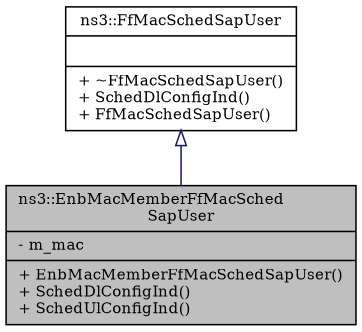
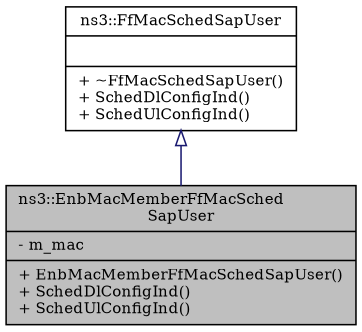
node "ns3::FfMacSchedSapUser": text "+ FfMacSchedSapUser()" -> "+ SchedUlConfigInd()"
